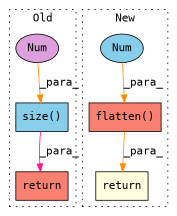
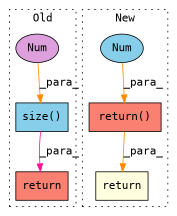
node "flatten()": label "flatten()" -> "return()"
